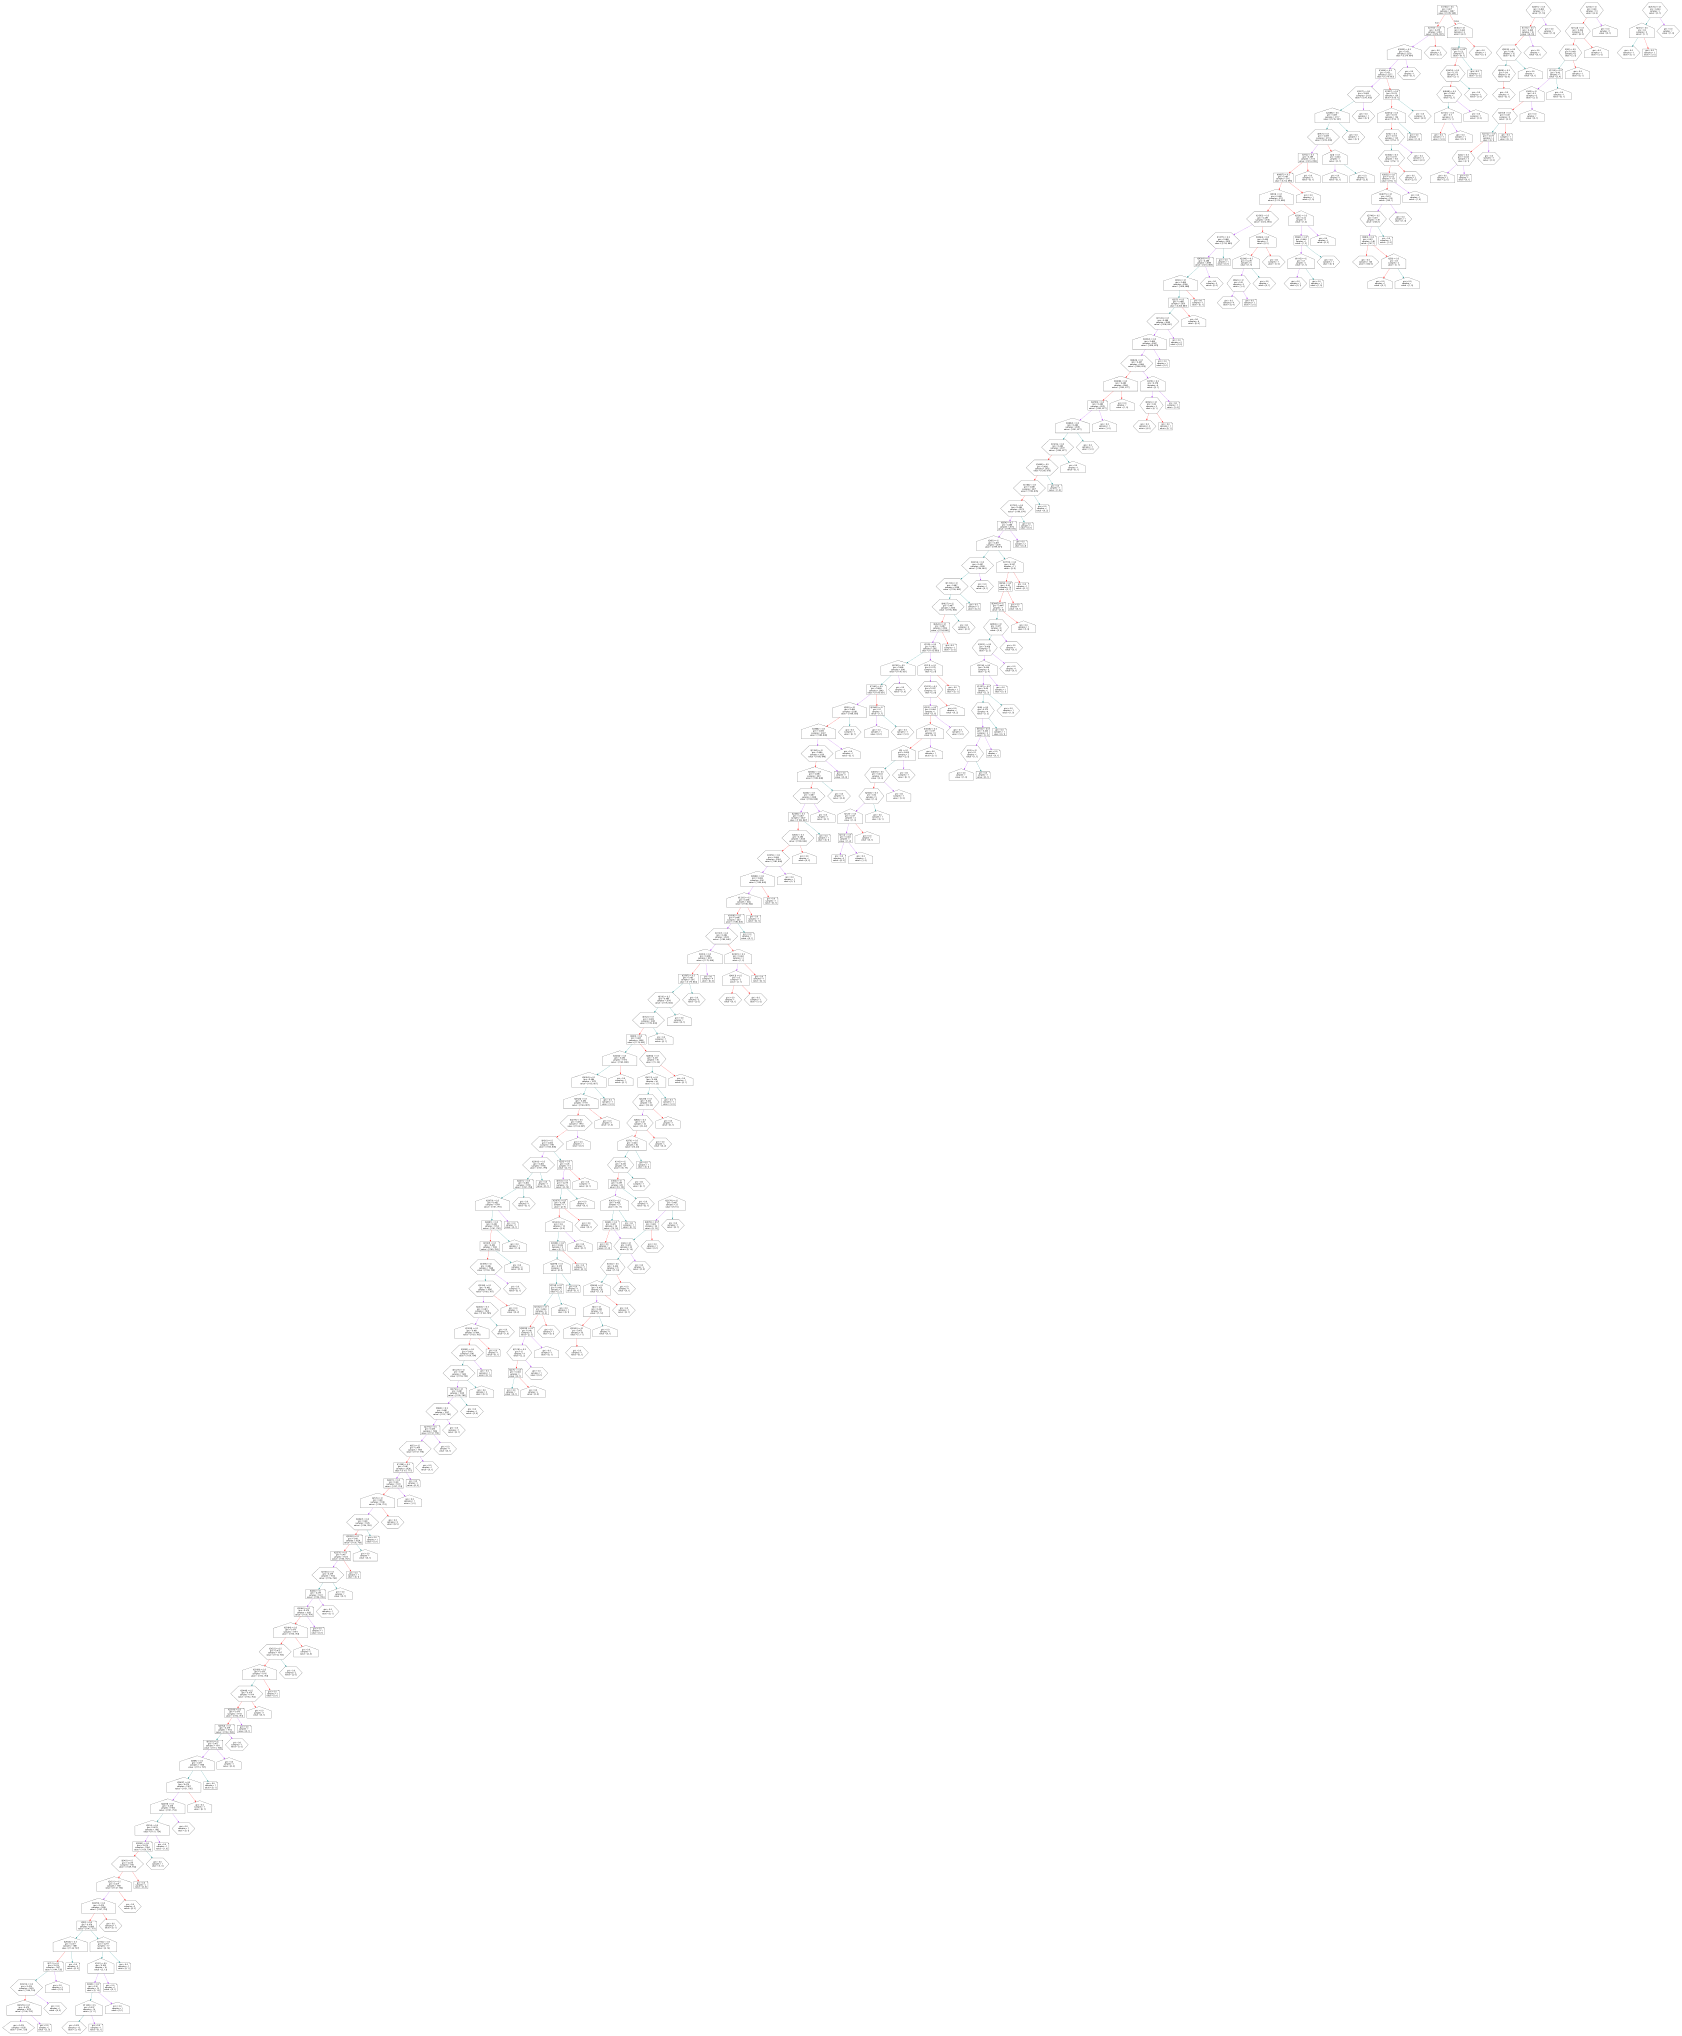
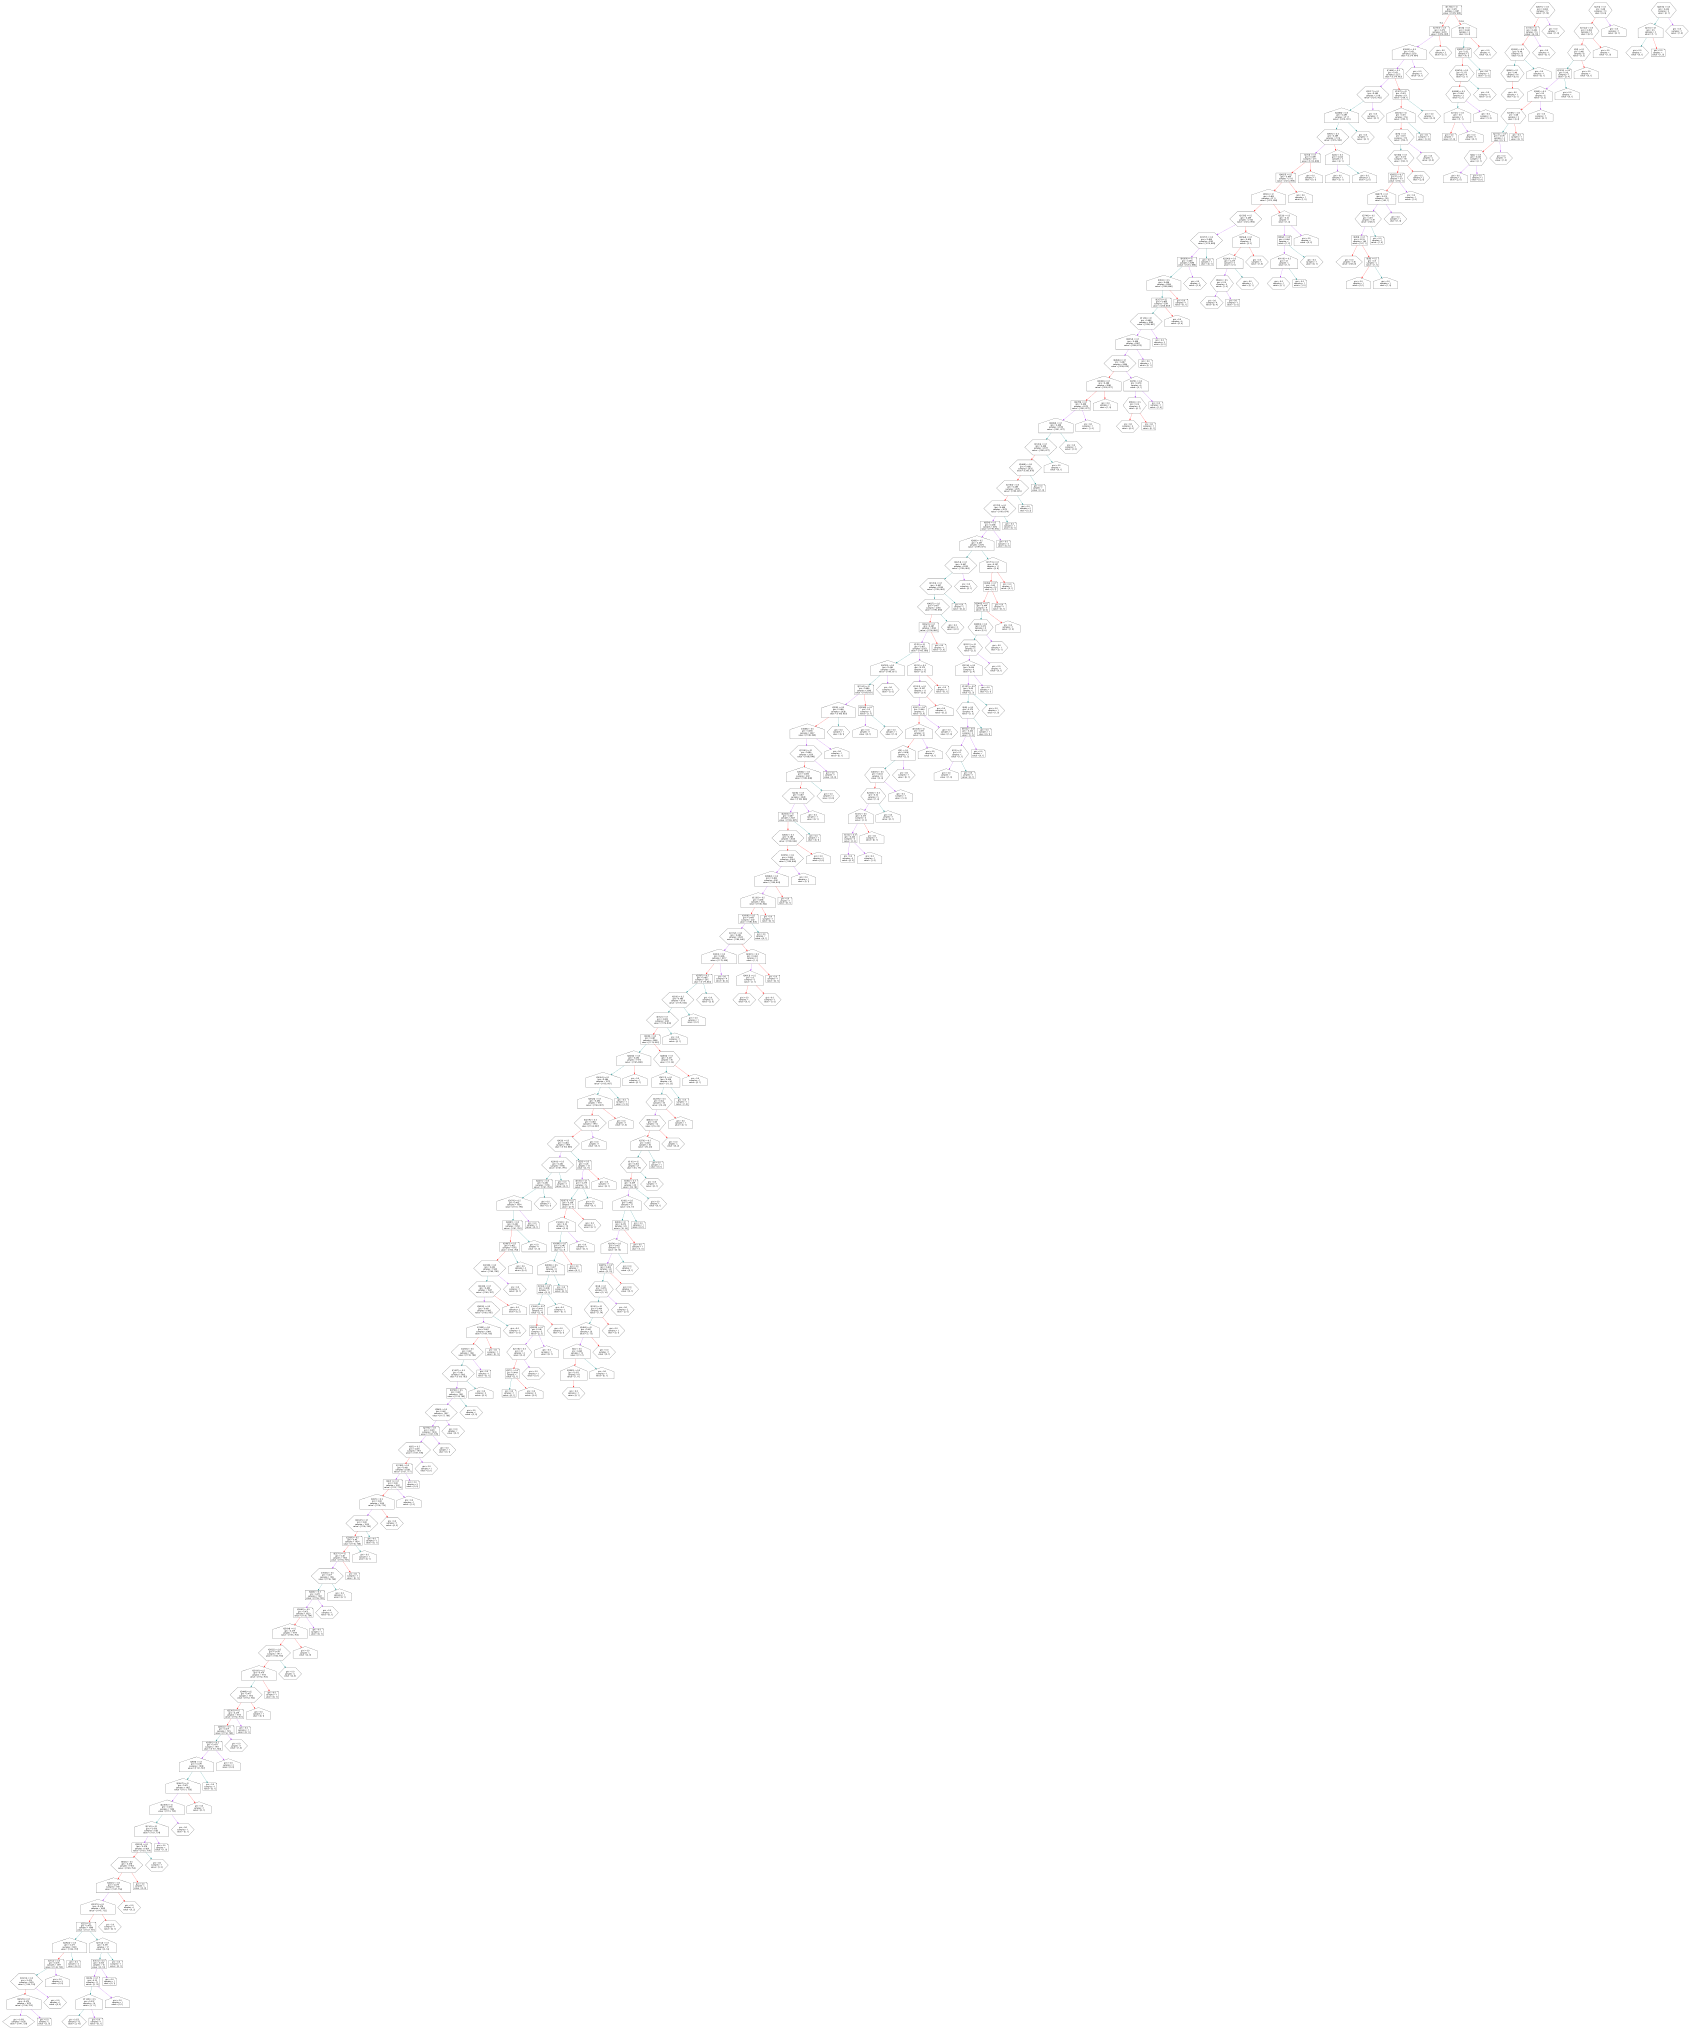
node "X[58] <= 0.5 gini = 0.5 samples = 2 value = [1, 1]": shape house -> note
edge "X[269] <= 0.5 gini = 0.473 samples = 26 value = [10, 16]" -> "X[34] <= 0.5 gini = 0.476 samples = 23 value = [9, 14]": now "X[269] <= 0.5 gini = 0.473 samples = 26 value = [10, 16]" -> "X[2674] <= 0.5 gini = 0.461 samples = 25 value = [9, 16]"
node "X[151] <= 0.5 gini = 0.305 samples = 16 value = [3, 13]": shape house -> note
